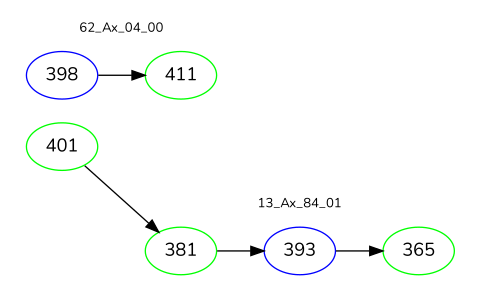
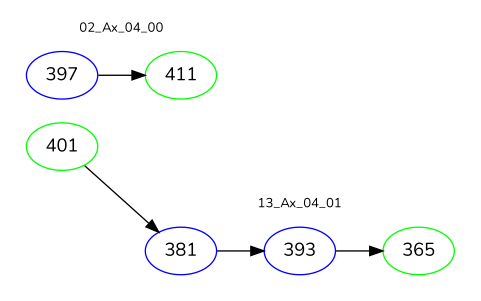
cluster "62_Ax_04_00": label "62_Ax_04_00" -> "02_Ax_04_00"
node "398": label "398" -> "397"
cluster "13_Ax_84_01": label "13_Ax_84_01" -> "13_Ax_04_01"
node "381": color green -> blue
